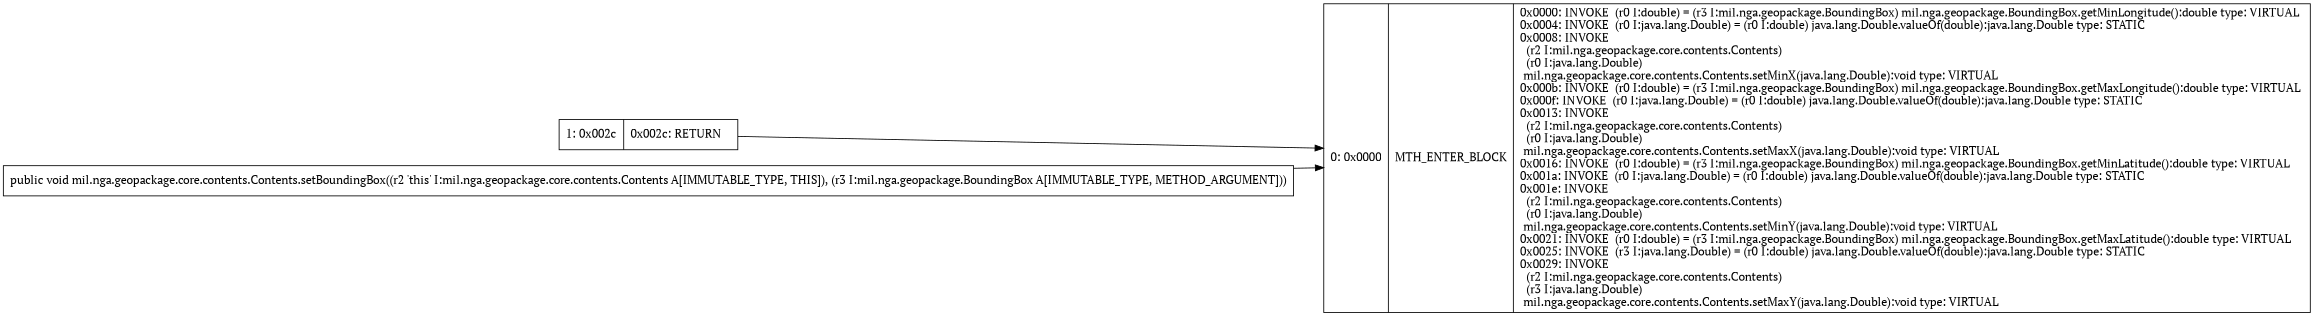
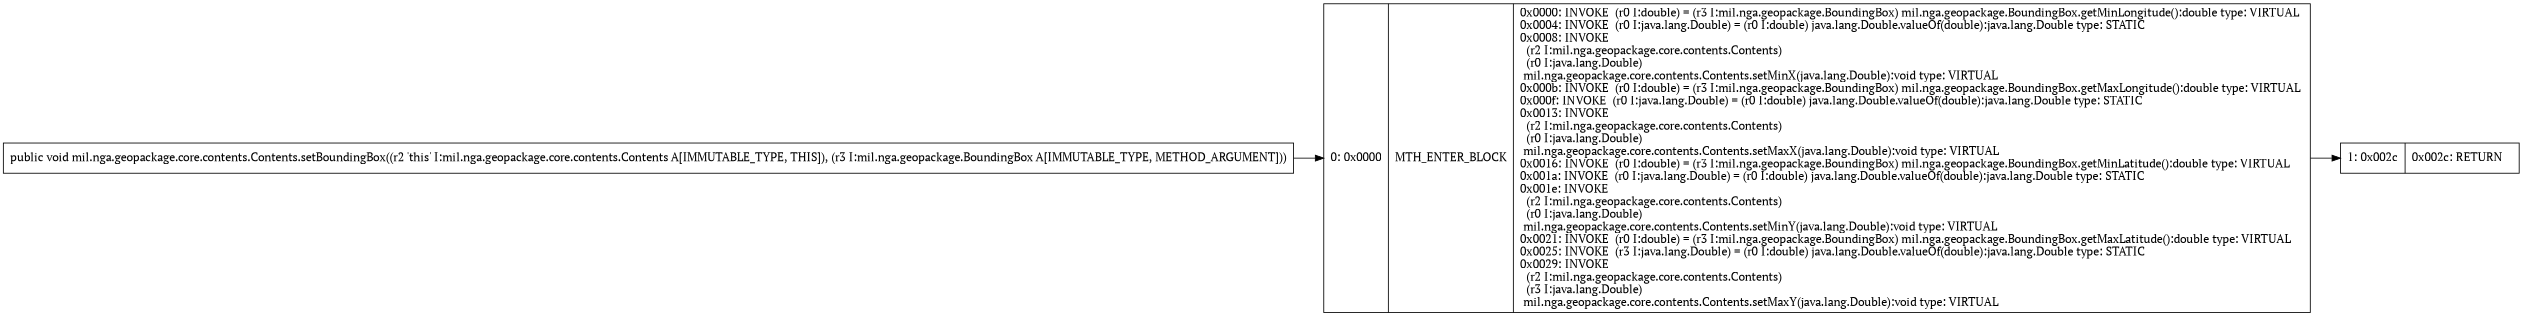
edge "1: 0x002c" -> "0: 0x0000": reversed
